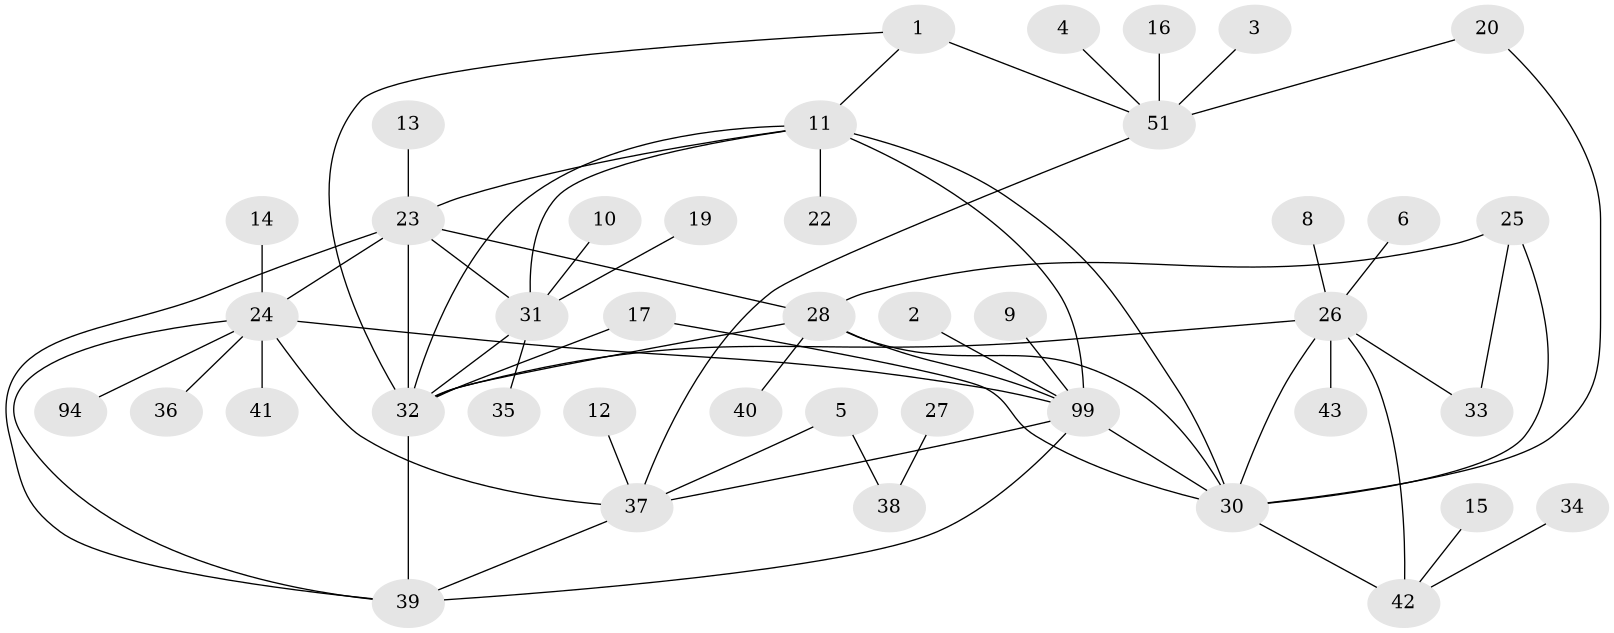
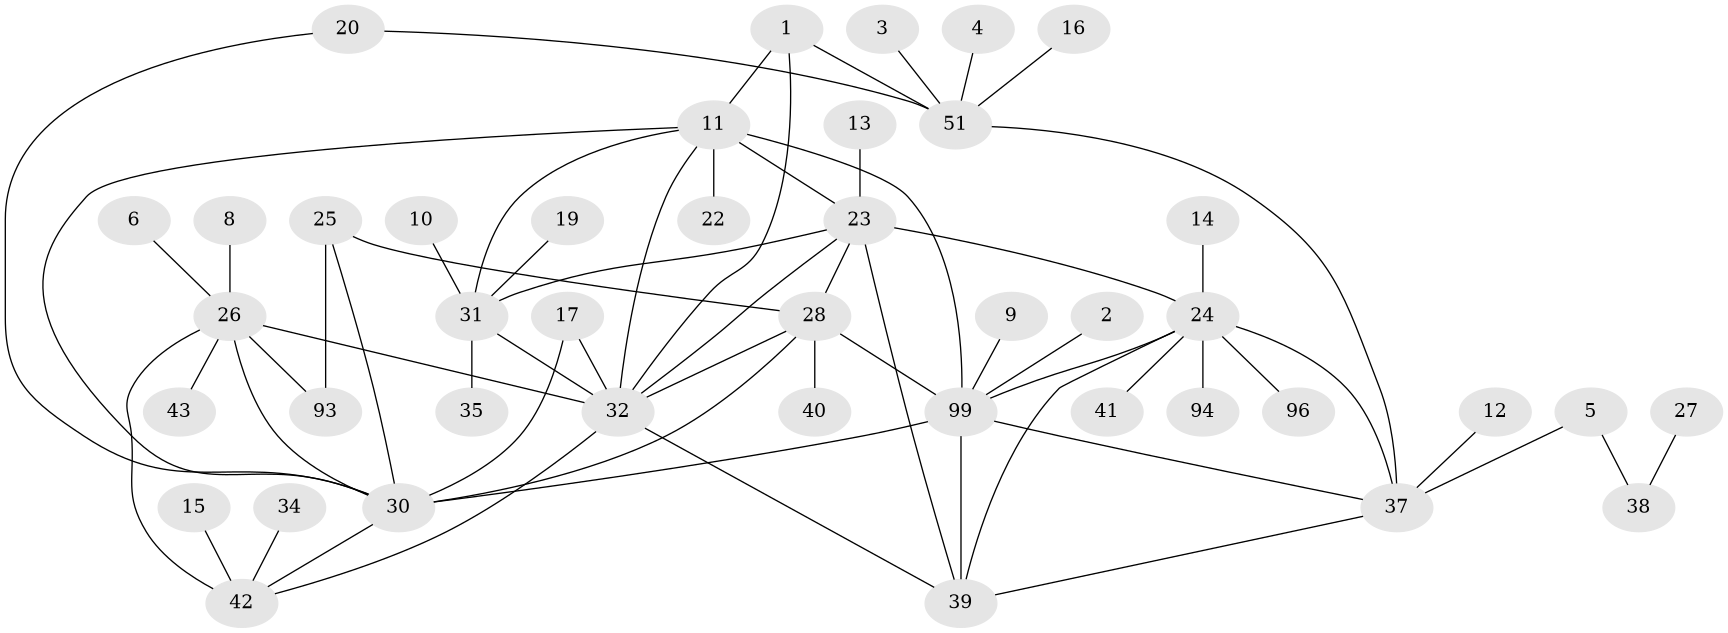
node "36": label "36" -> "96"
node "33": label "33" -> "93"
edge "32" -- "42": added
